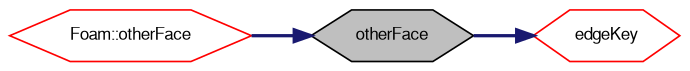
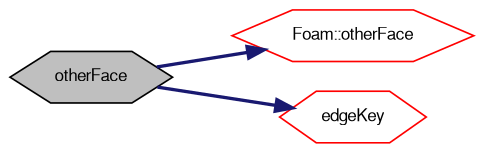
edge "Foam::otherFace" -> "otherFace": reversed
